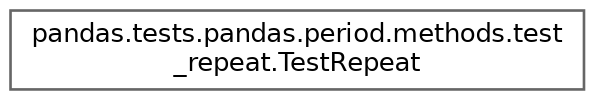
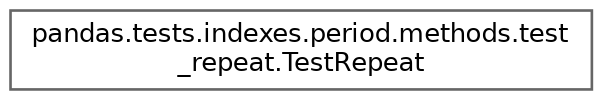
node "pandas.tests.pandas.period.methods.test _repeat.TestRepeat": label "pandas.tests.pandas.period.methods.test _repeat.TestRepeat" -> "pandas.tests.indexes.period.methods.test _repeat.TestRepeat"
